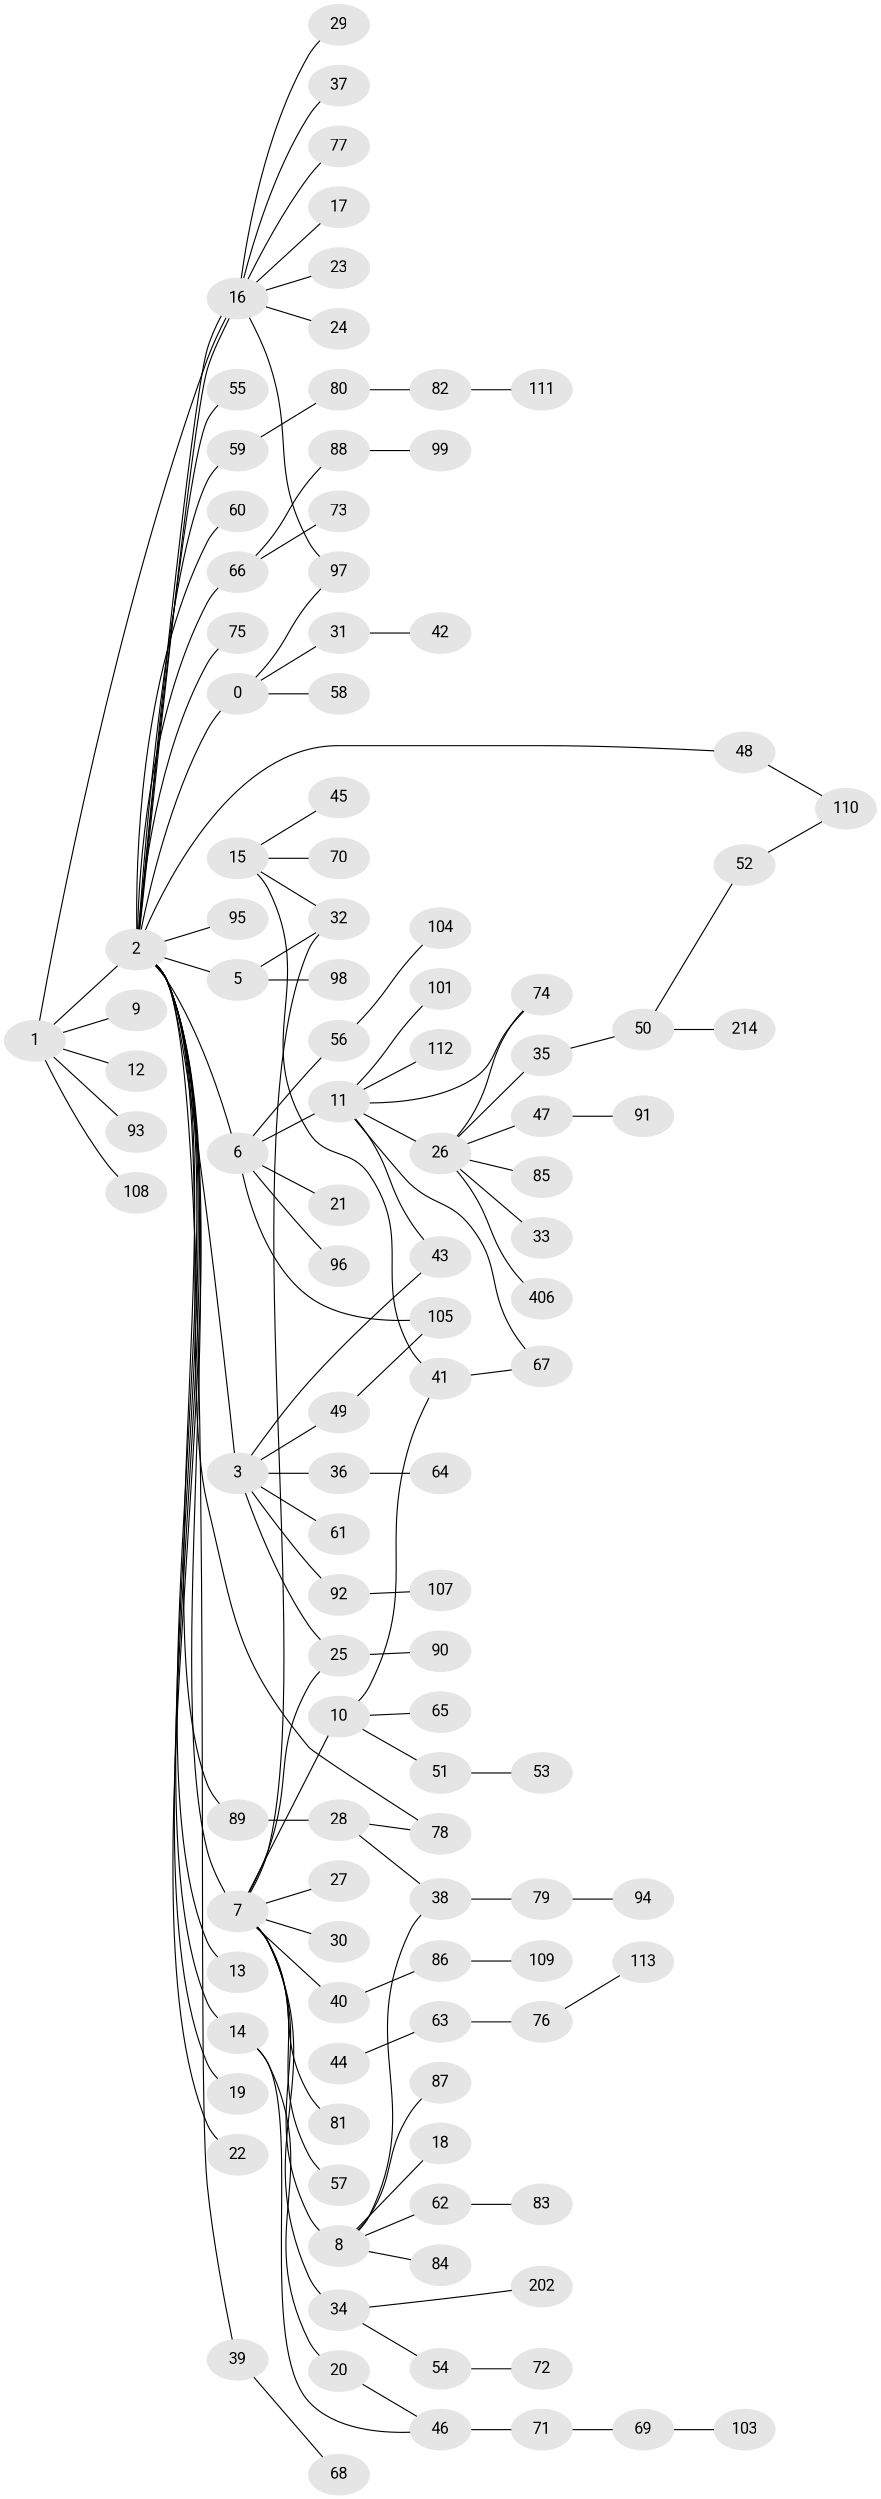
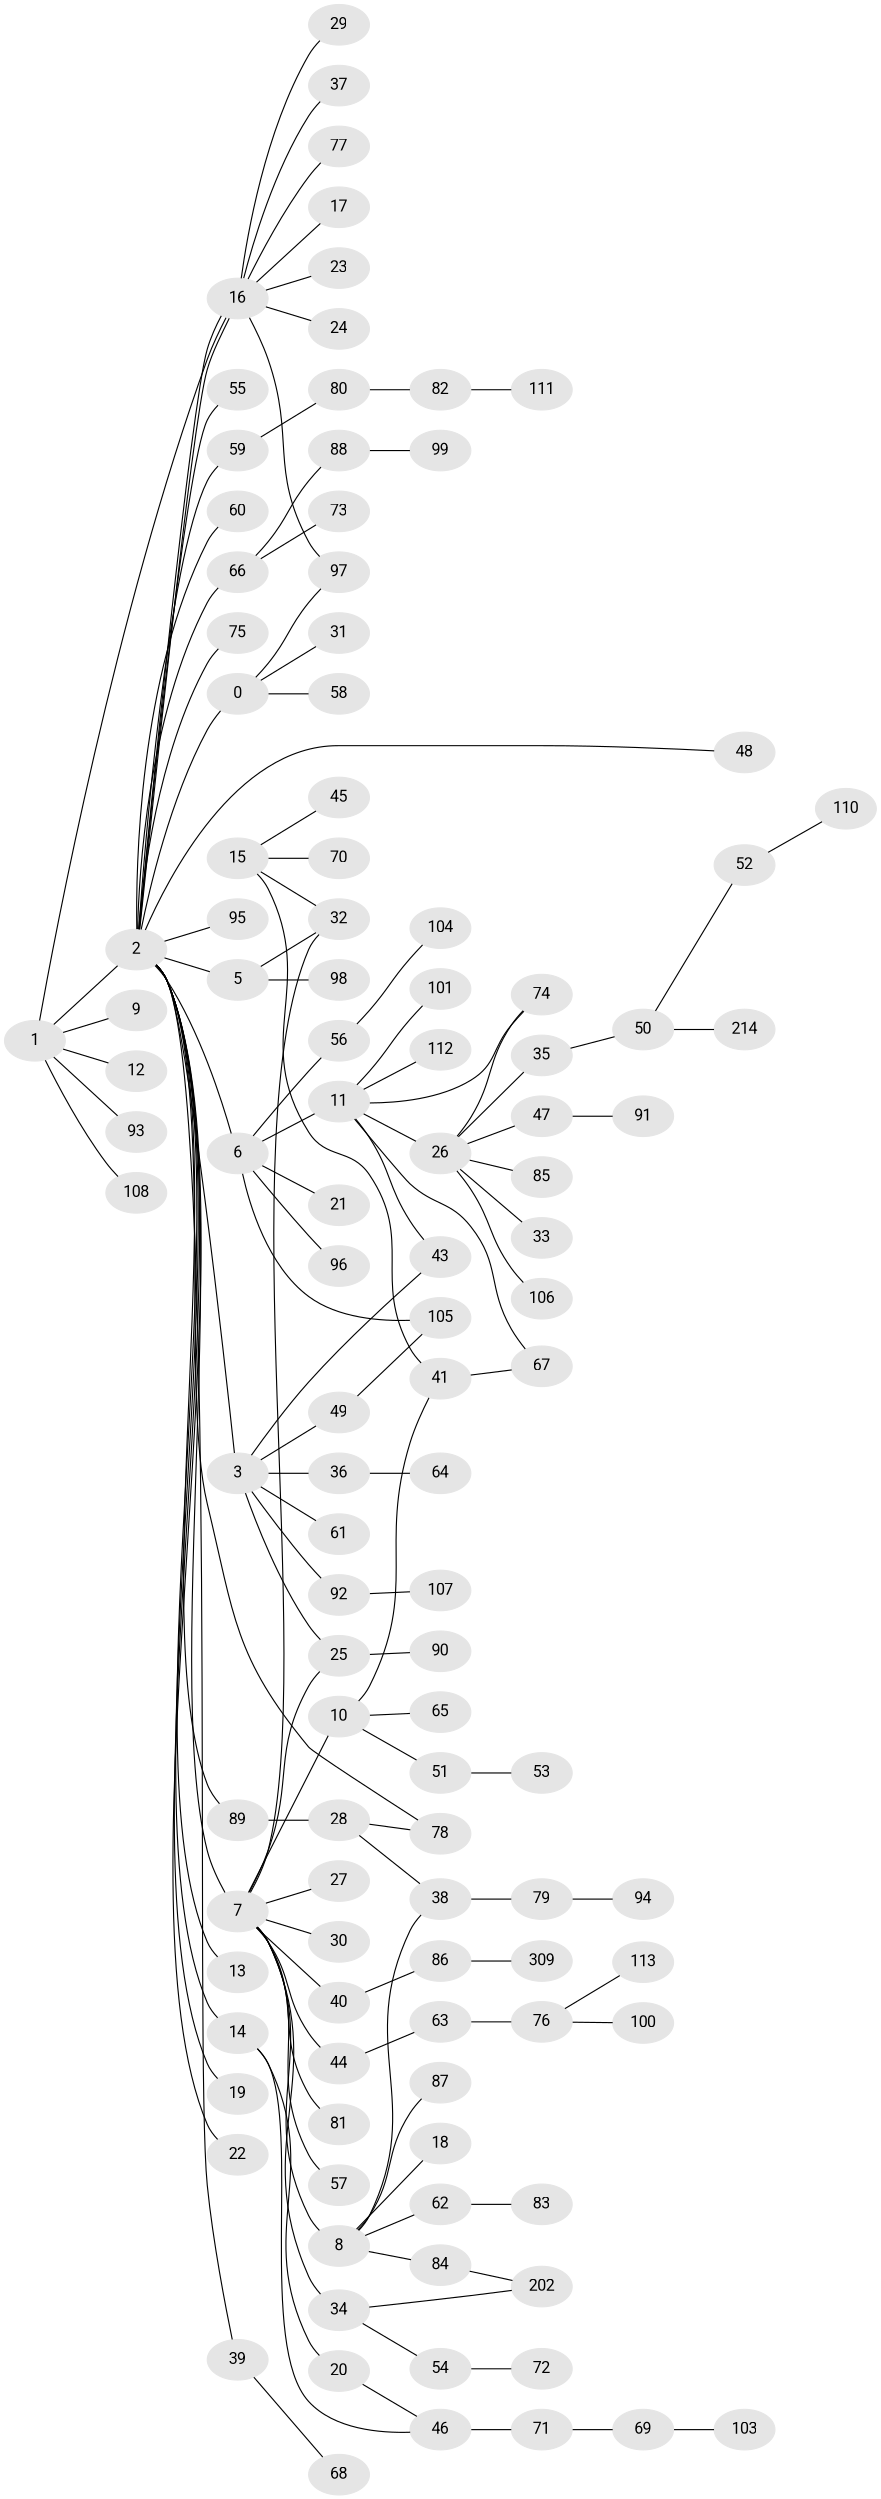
node "42": removed
edge "48" -- "110": removed
node "406": label "406" -> "106"
node "109": label "109" -> "309"
edge "7" -- "44": added
node "100": added
edge "84" -- "202": added
